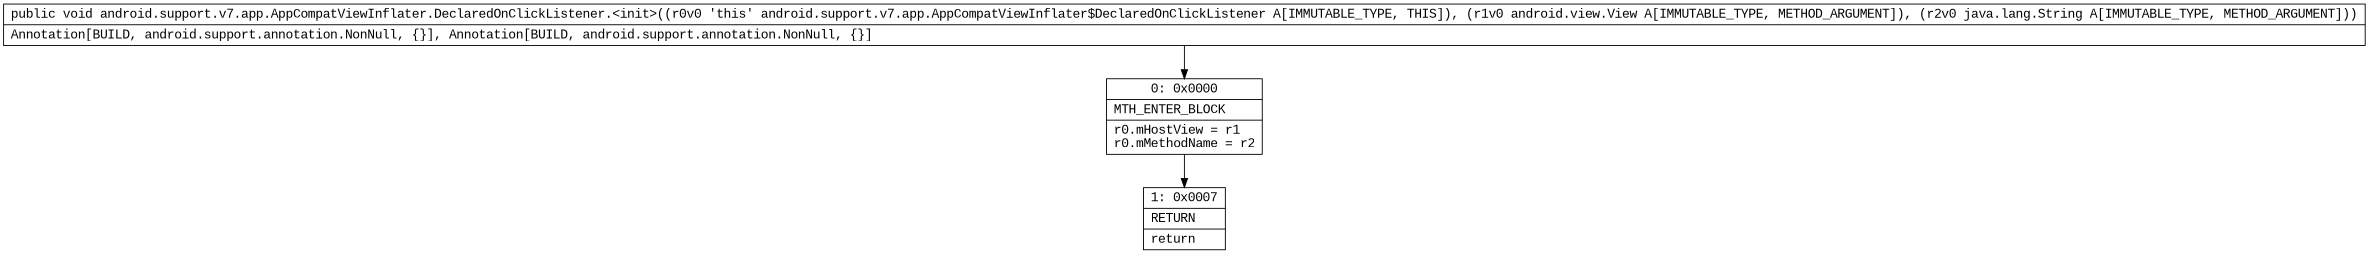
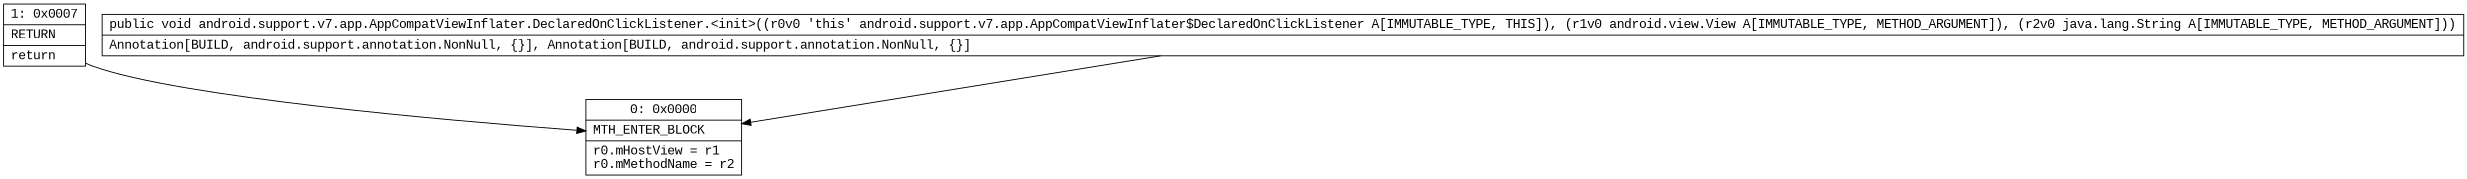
edge "0: 0x0000" -> "1: 0x0007": reversed
